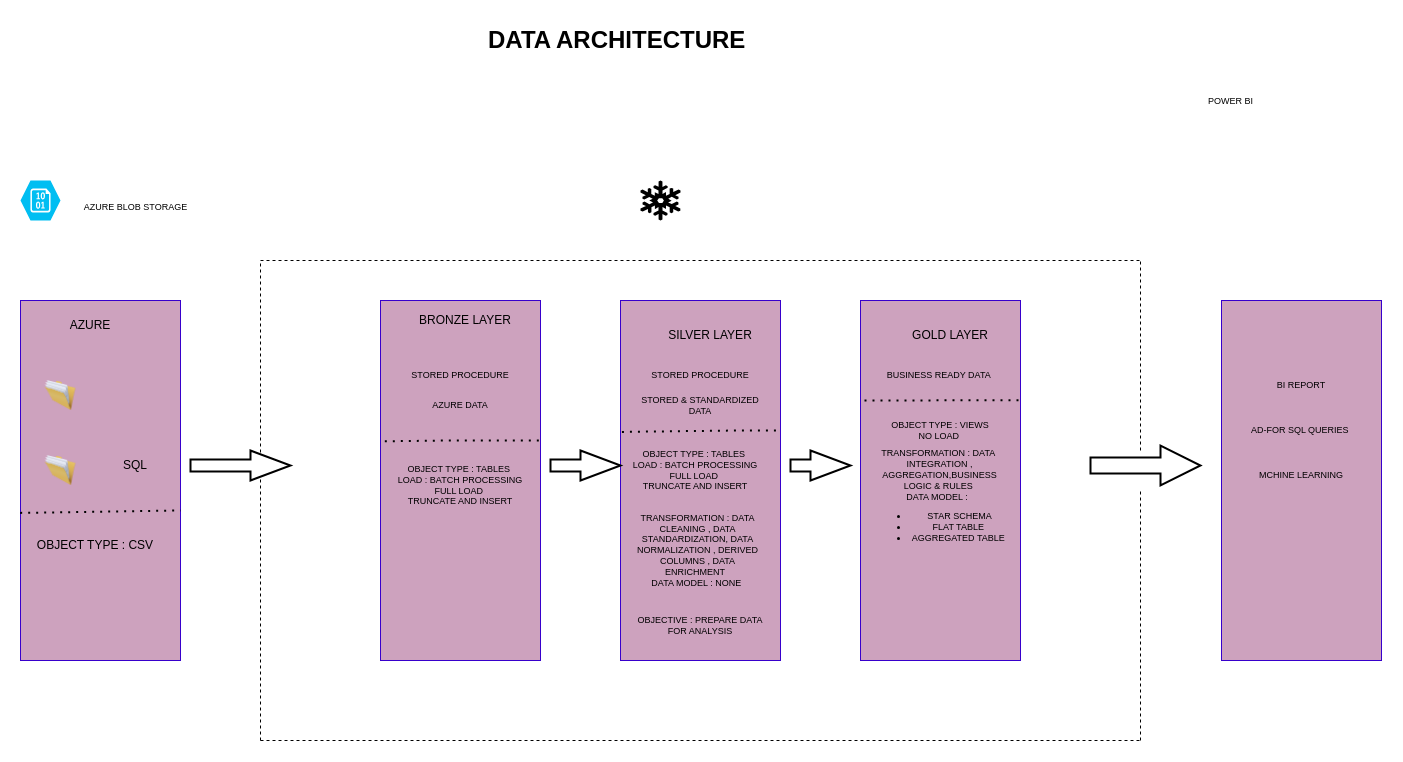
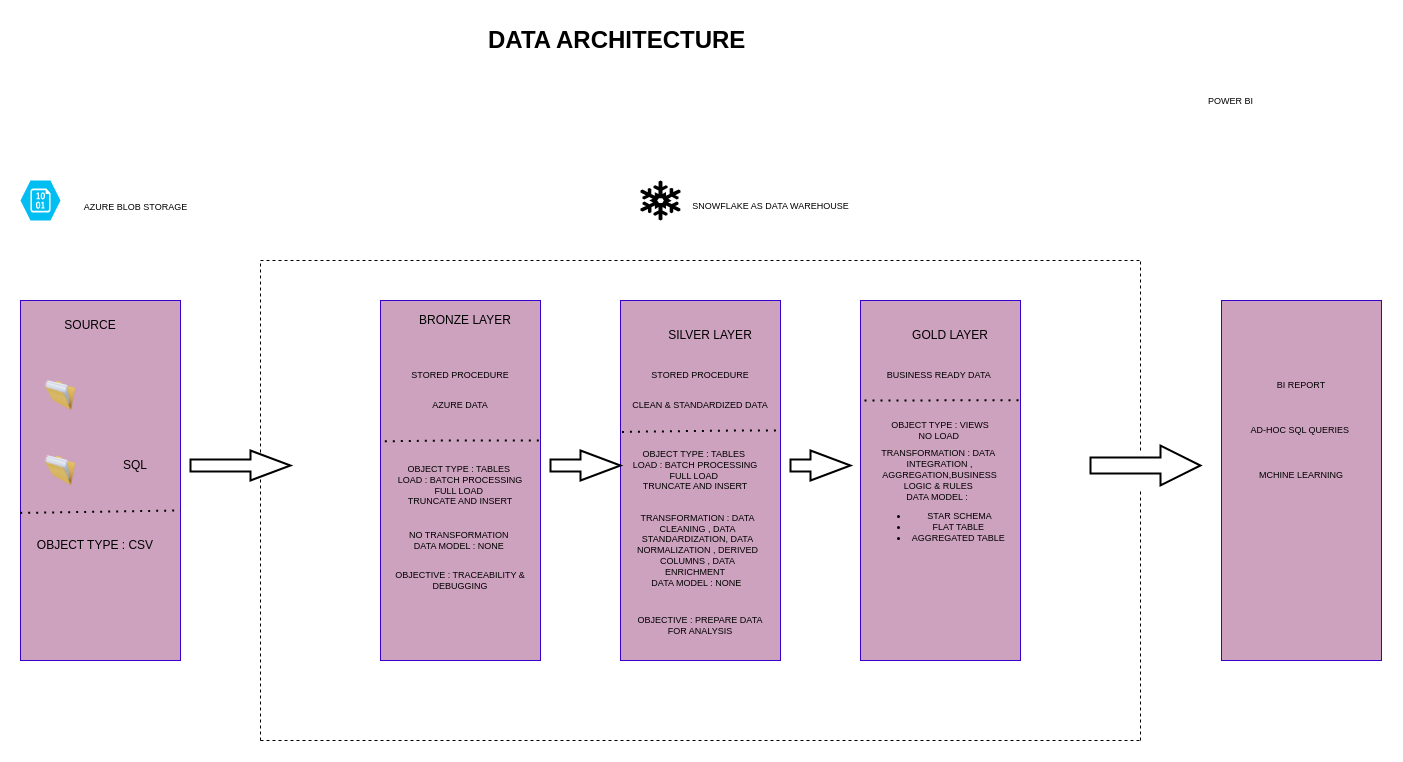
node "SNOWFLAKE AS DATA WAREHOUSE": added
node "AZURE": label "AZURE" -> "SOURCE"
node "STORED & STANDARDIZED DATA": label "STORED & STANDARDIZED DATA" -> "CLEAN & STANDARDIZED DATA"
node "AD-FOR SQL QUERIES": label "AD-FOR SQL QUERIES" -> "AD-HOC SQL QUERIES"
node "NO TRANSFORMATION DATA MODEL : NONE": added
node "OBJECTIVE : TRACEABILITY & DEBUGGING": added
